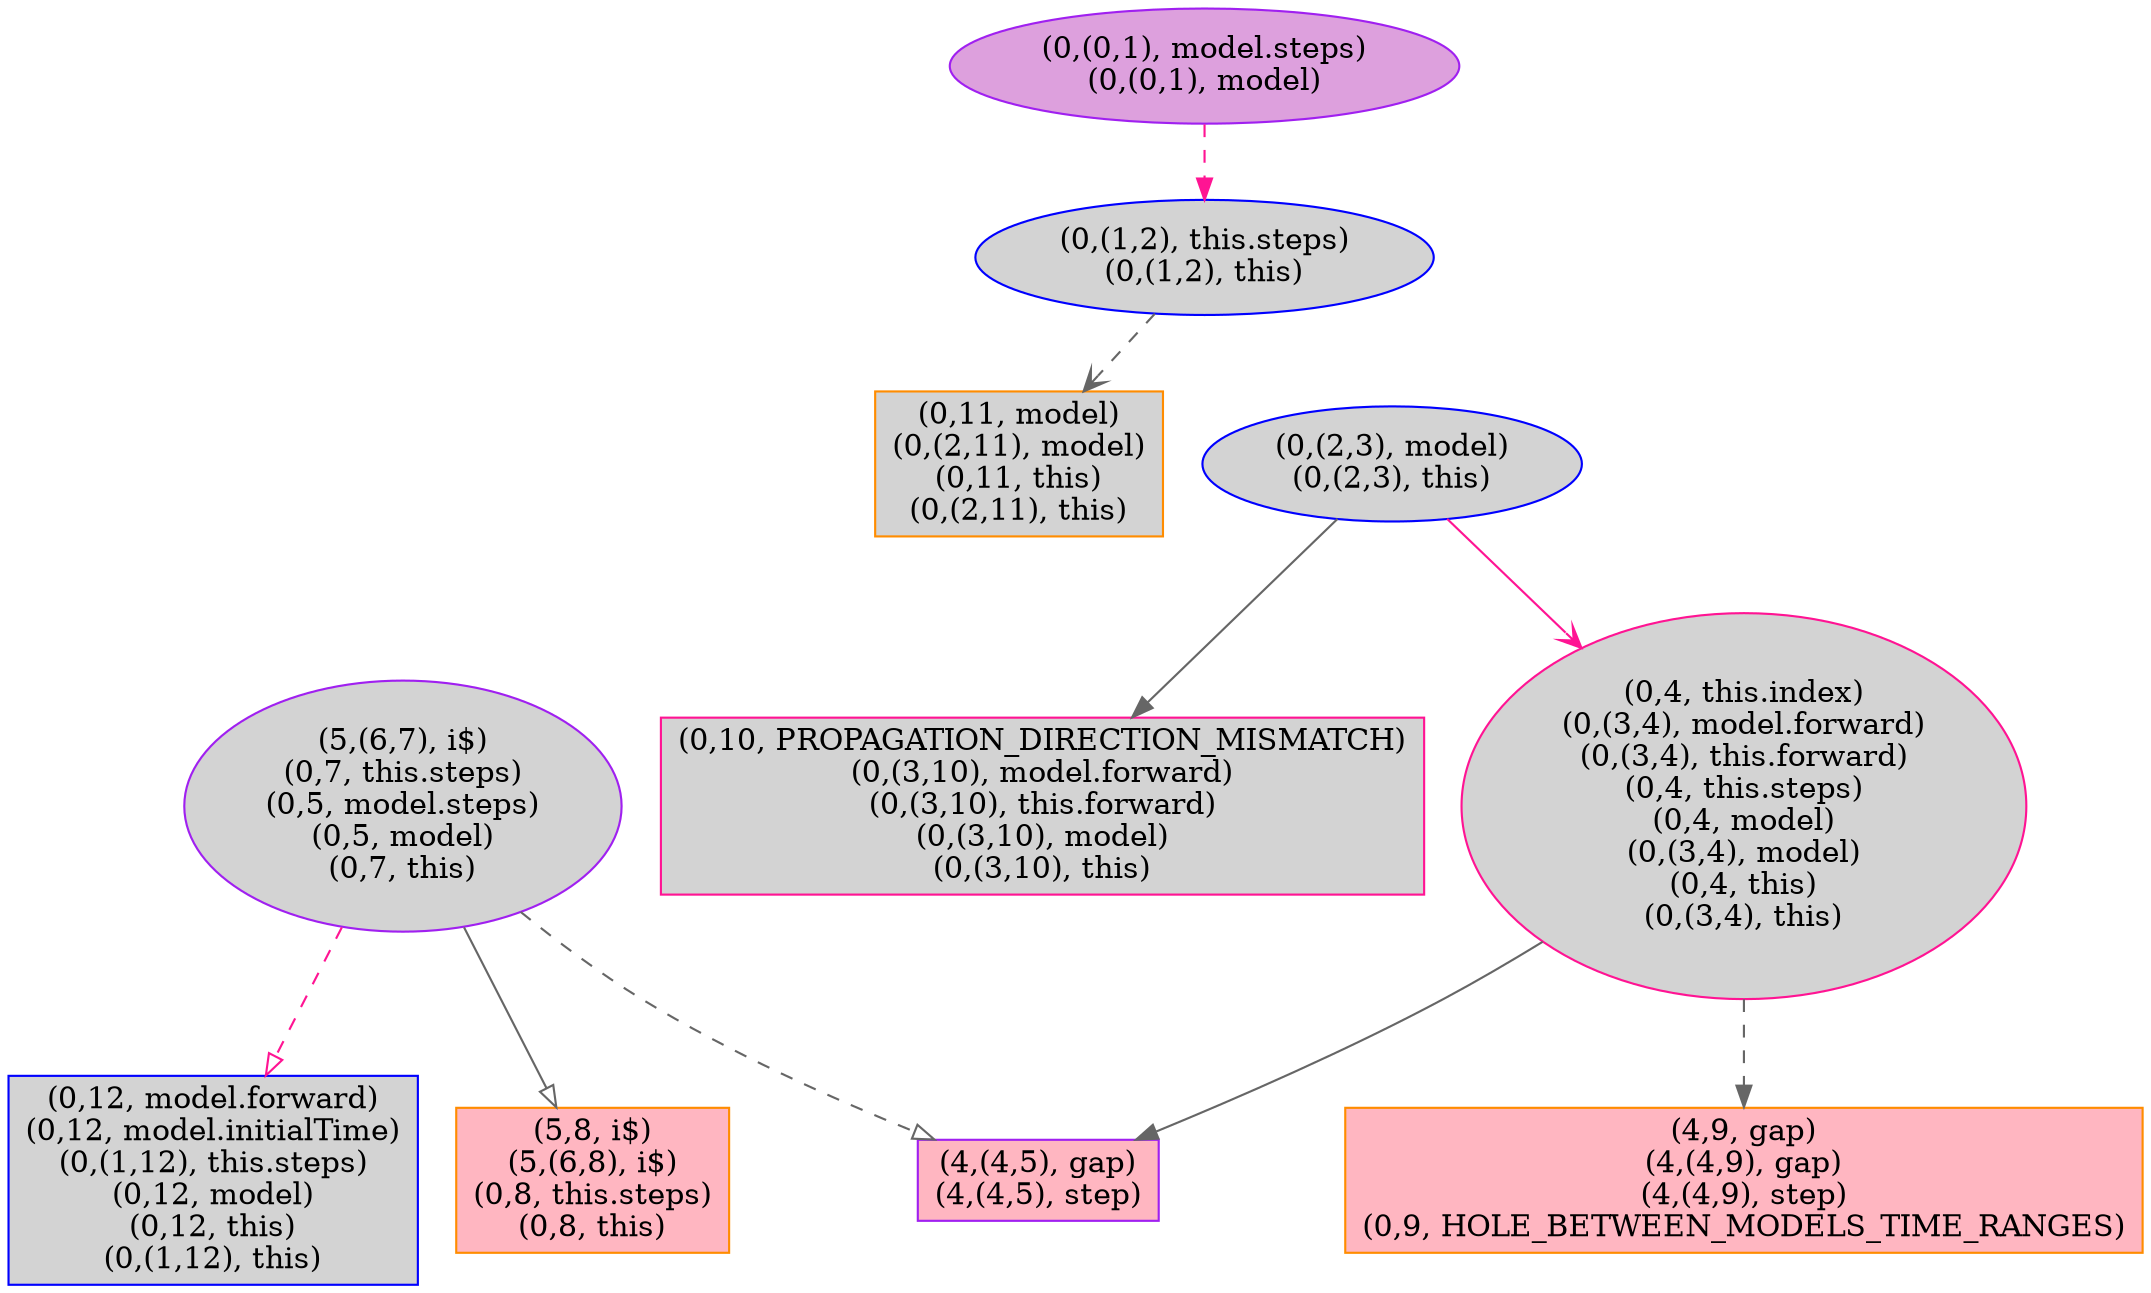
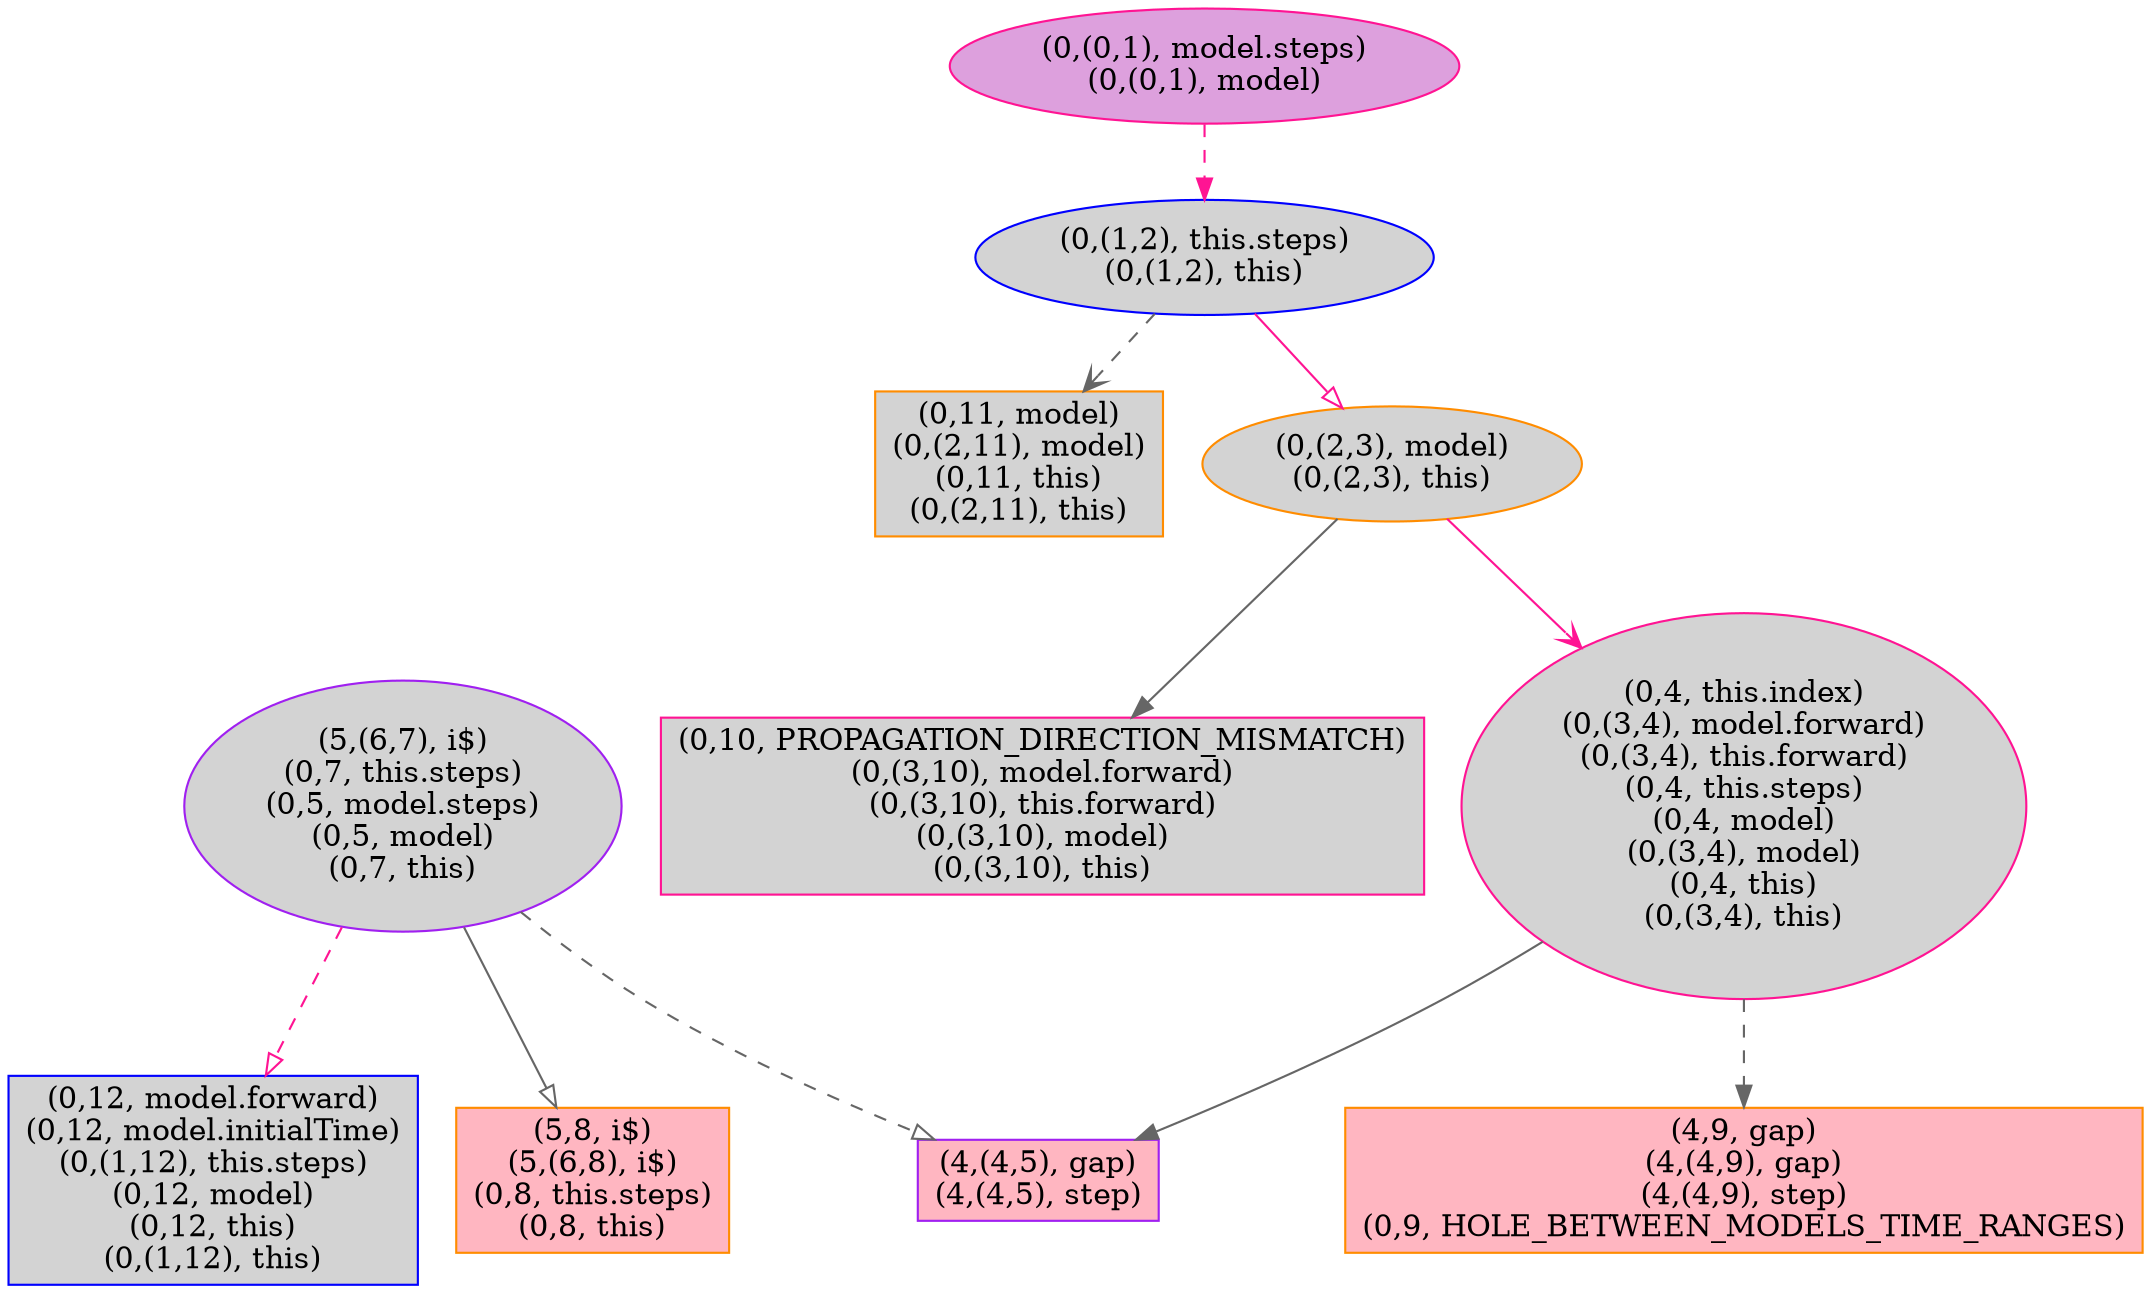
node "(0,(0,1), model.steps) (0,(0,1), model)": color purple -> deeppink
edge "(0,(1,2), this.steps) (0,(1,2), this)" -> "(0,(2,3), model) (0,(2,3), this)": added
node "(0,(2,3), model) (0,(2,3), this)": color blue -> darkorange
